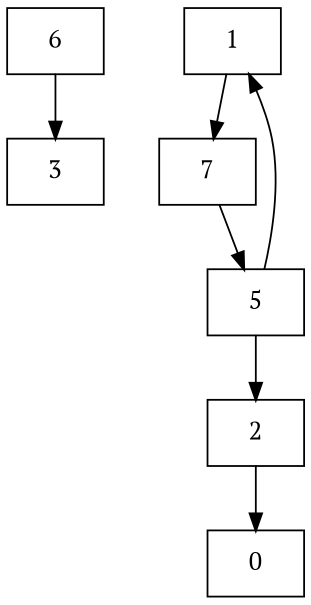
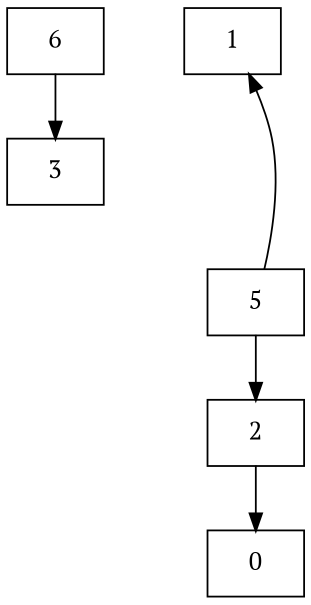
node "7": removed
